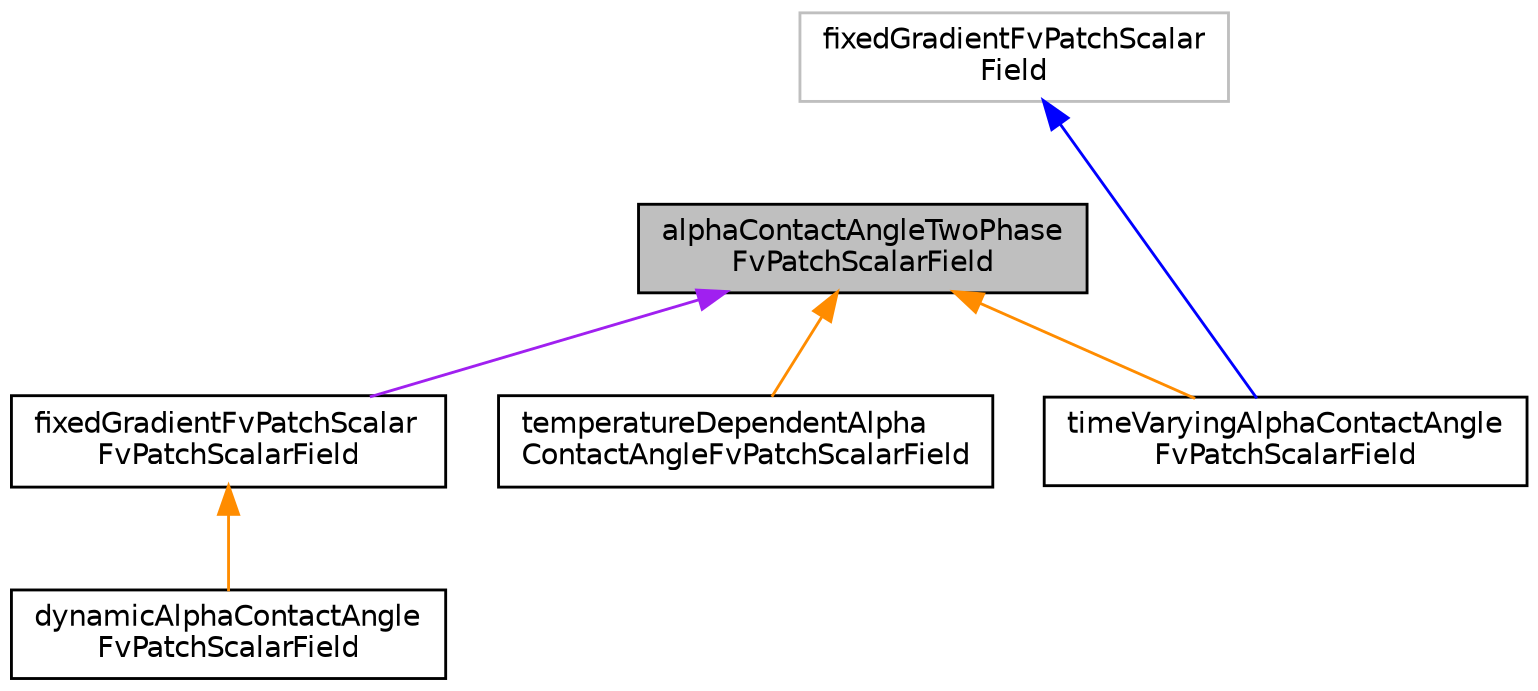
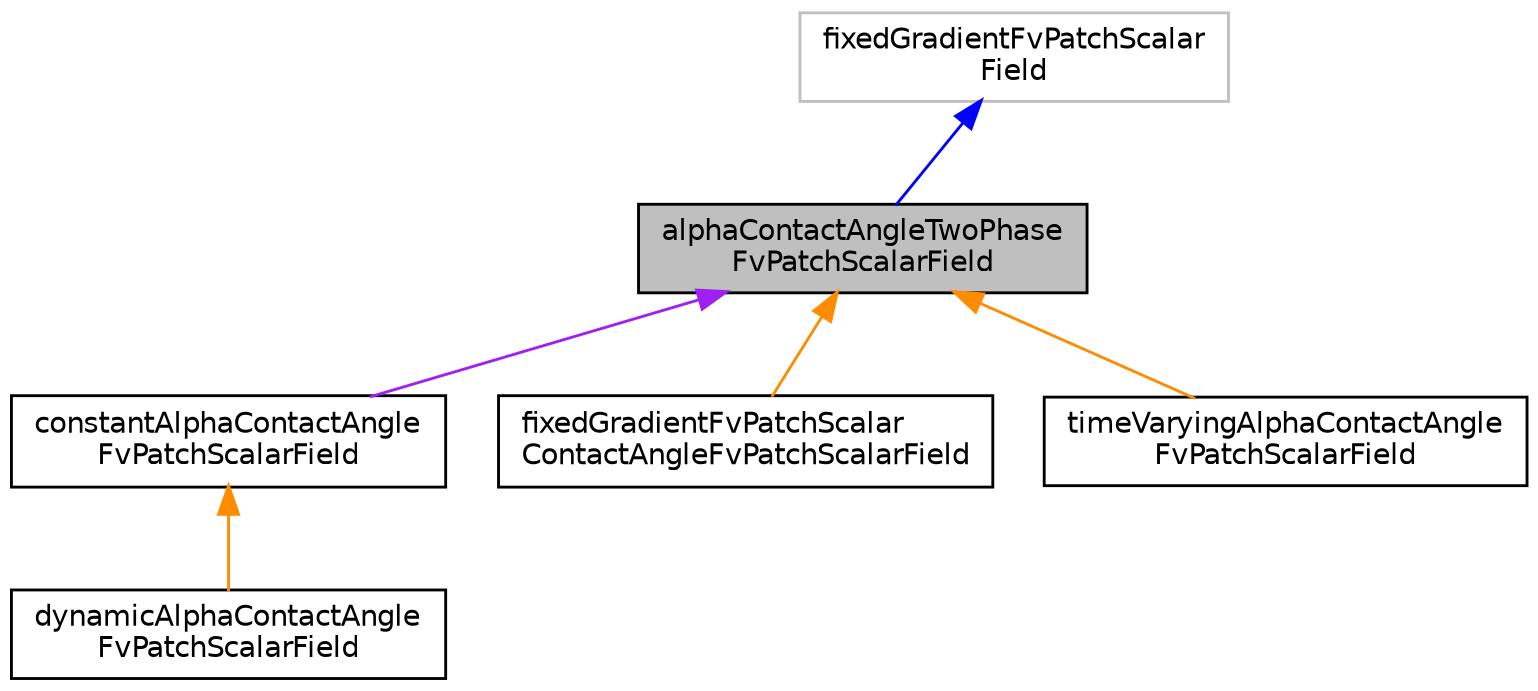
edge "timeVaryingAlphaContactAngle FvPatchScalarField" -> "fixedGradientFvPatchScalar Field": now "alphaContactAngleTwoPhase FvPatchScalarField" -> "fixedGradientFvPatchScalar Field"
node "fixedGradientFvPatchScalar FvPatchScalarField": label "fixedGradientFvPatchScalar FvPatchScalarField" -> "constantAlphaContactAngle FvPatchScalarField"
node "temperatureDependentAlpha ContactAngleFvPatchScalarField": label "temperatureDependentAlpha ContactAngleFvPatchScalarField" -> "fixedGradientFvPatchScalar ContactAngleFvPatchScalarField"
